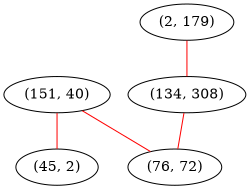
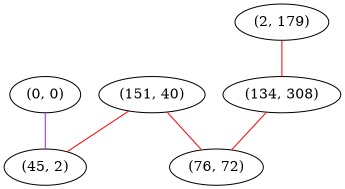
node "(0, 0)": added
